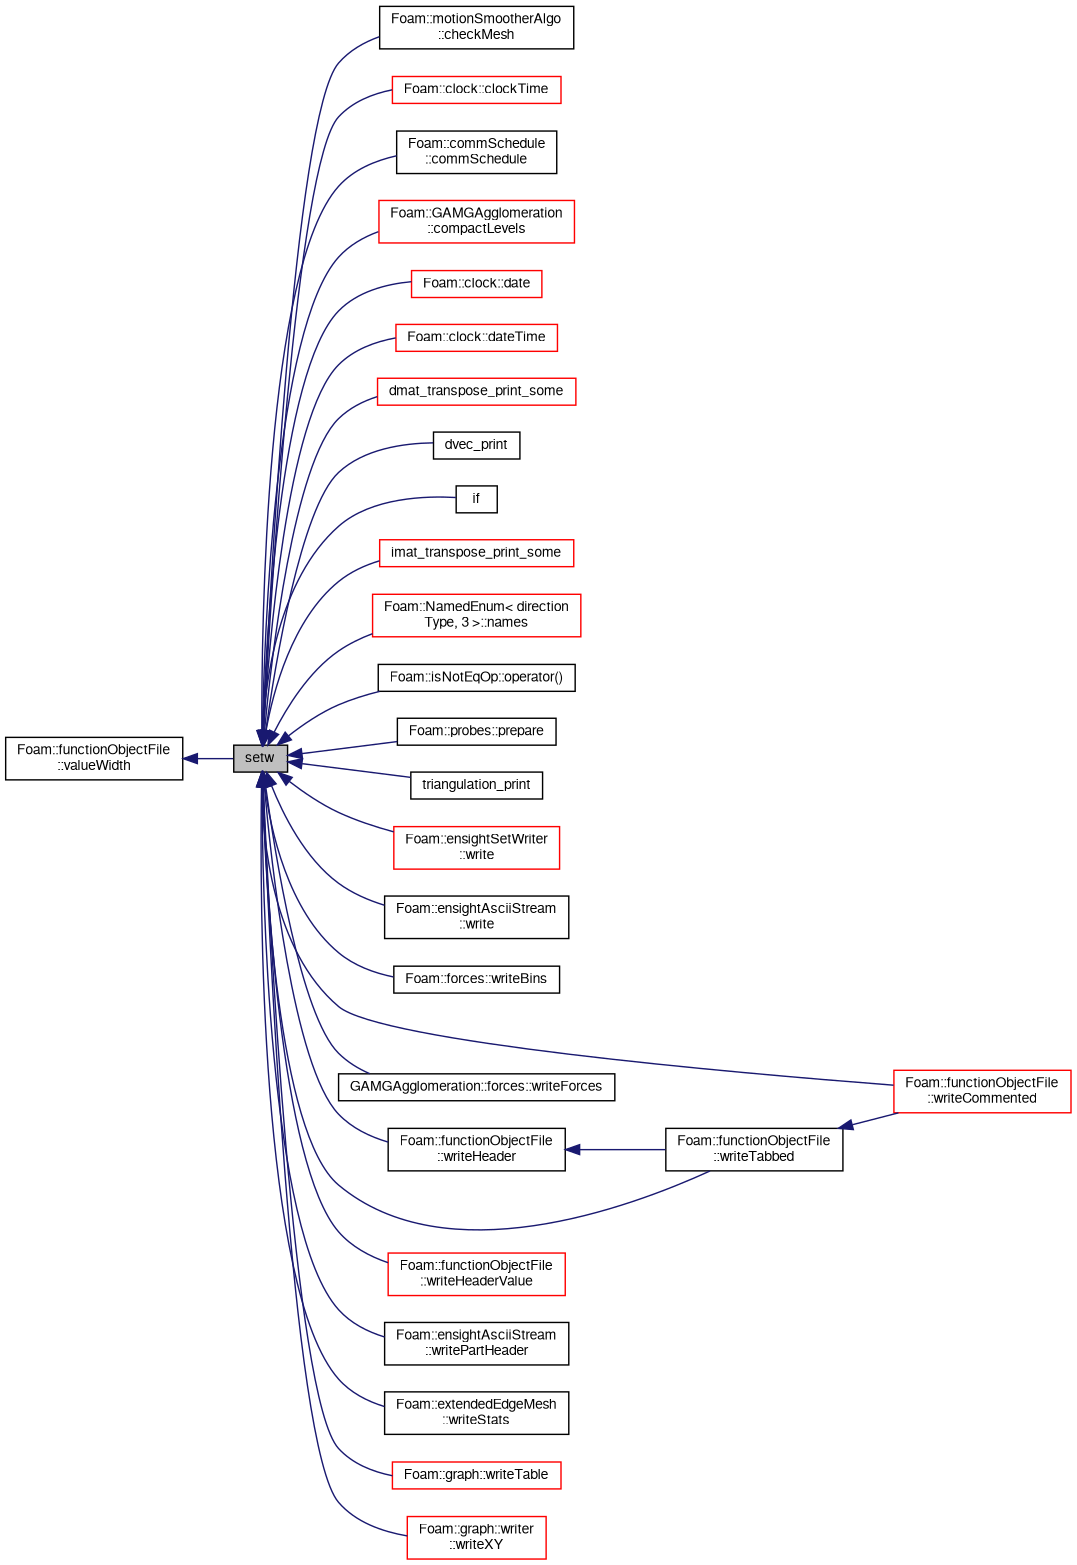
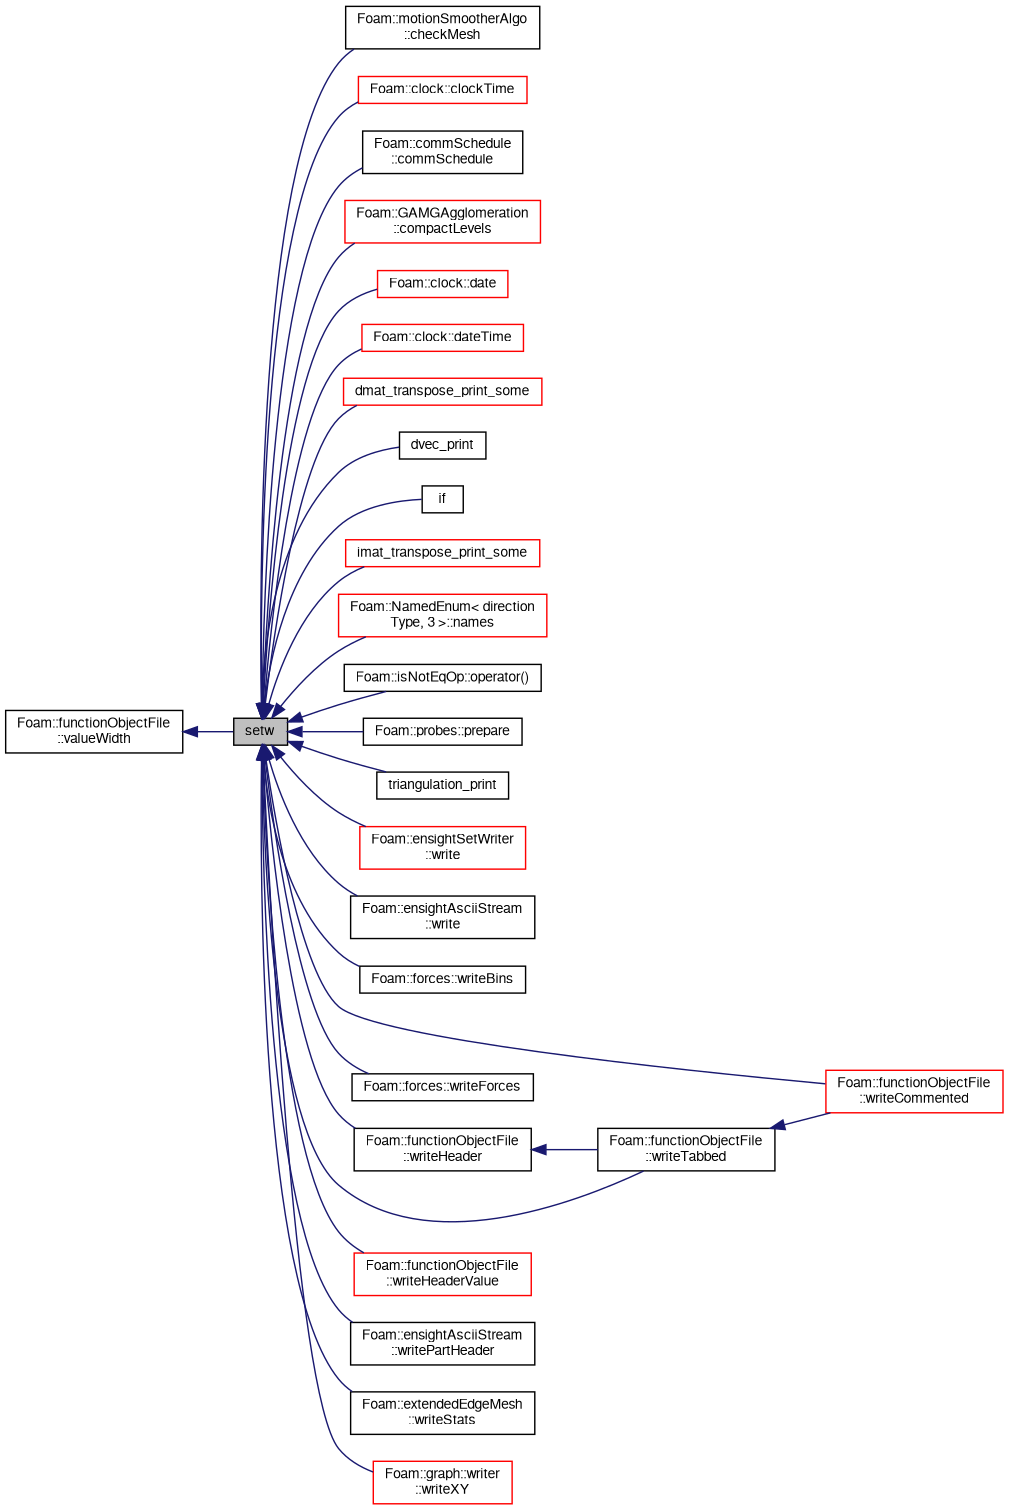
node "GAMGAgglomeration::forces::writeForces": label "GAMGAgglomeration::forces::writeForces" -> "Foam::forces::writeForces"
node "Foam::graph::writeTable": removed
